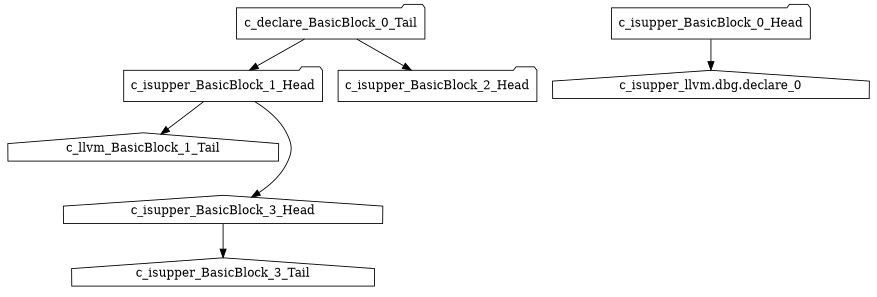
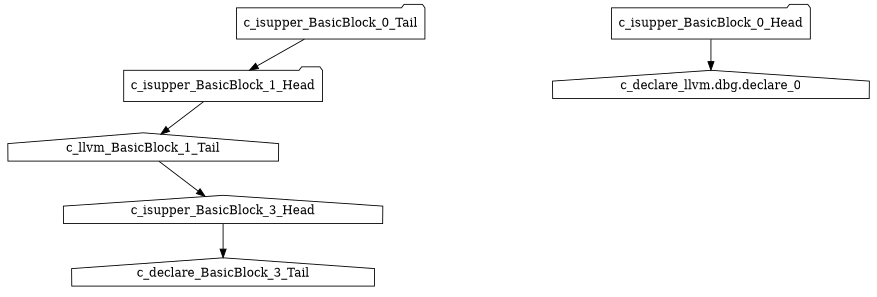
node "c_declare_BasicBlock_0_Tail": label "c_declare_BasicBlock_0_Tail" -> "c_isupper_BasicBlock_0_Tail"
node "c_isupper_BasicBlock_2_Head": removed
node "c_isupper_llvm.dbg.declare_0": label "c_isupper_llvm.dbg.declare_0" -> "c_declare_llvm.dbg.declare_0"
edge "c_isupper_BasicBlock_1_Head" -> "c_isupper_BasicBlock_3_Head": now "c_llvm_BasicBlock_1_Tail" -> "c_isupper_BasicBlock_3_Head"
node "c_isupper_BasicBlock_3_Tail": label "c_isupper_BasicBlock_3_Tail" -> "c_declare_BasicBlock_3_Tail"
